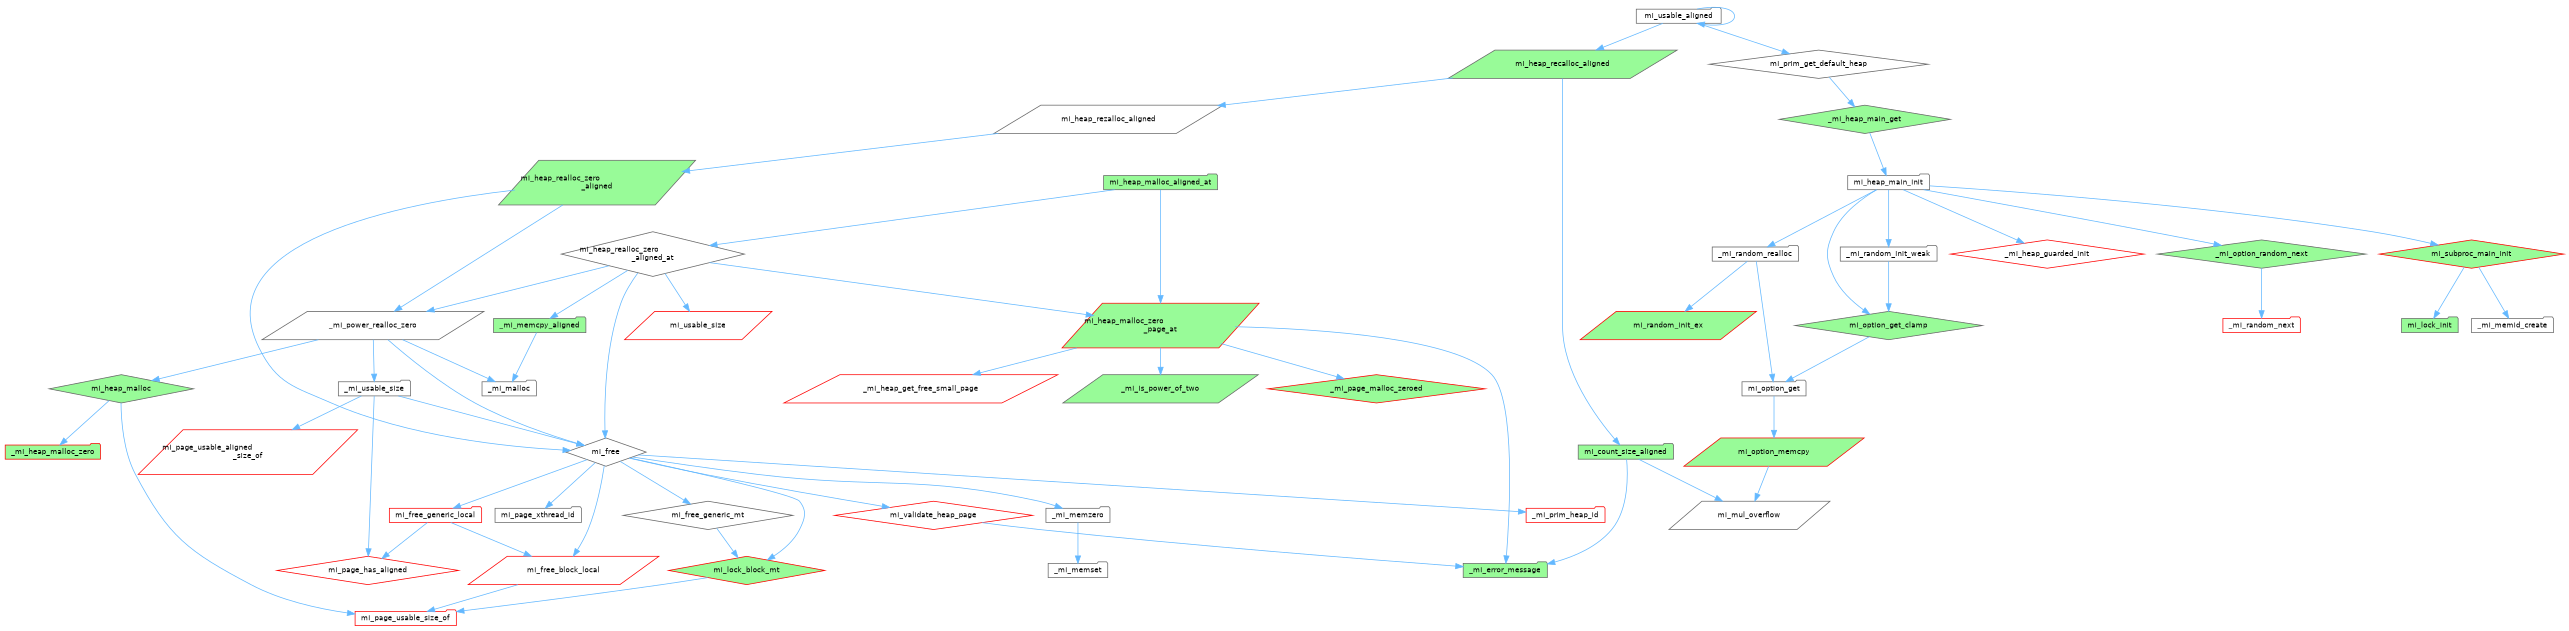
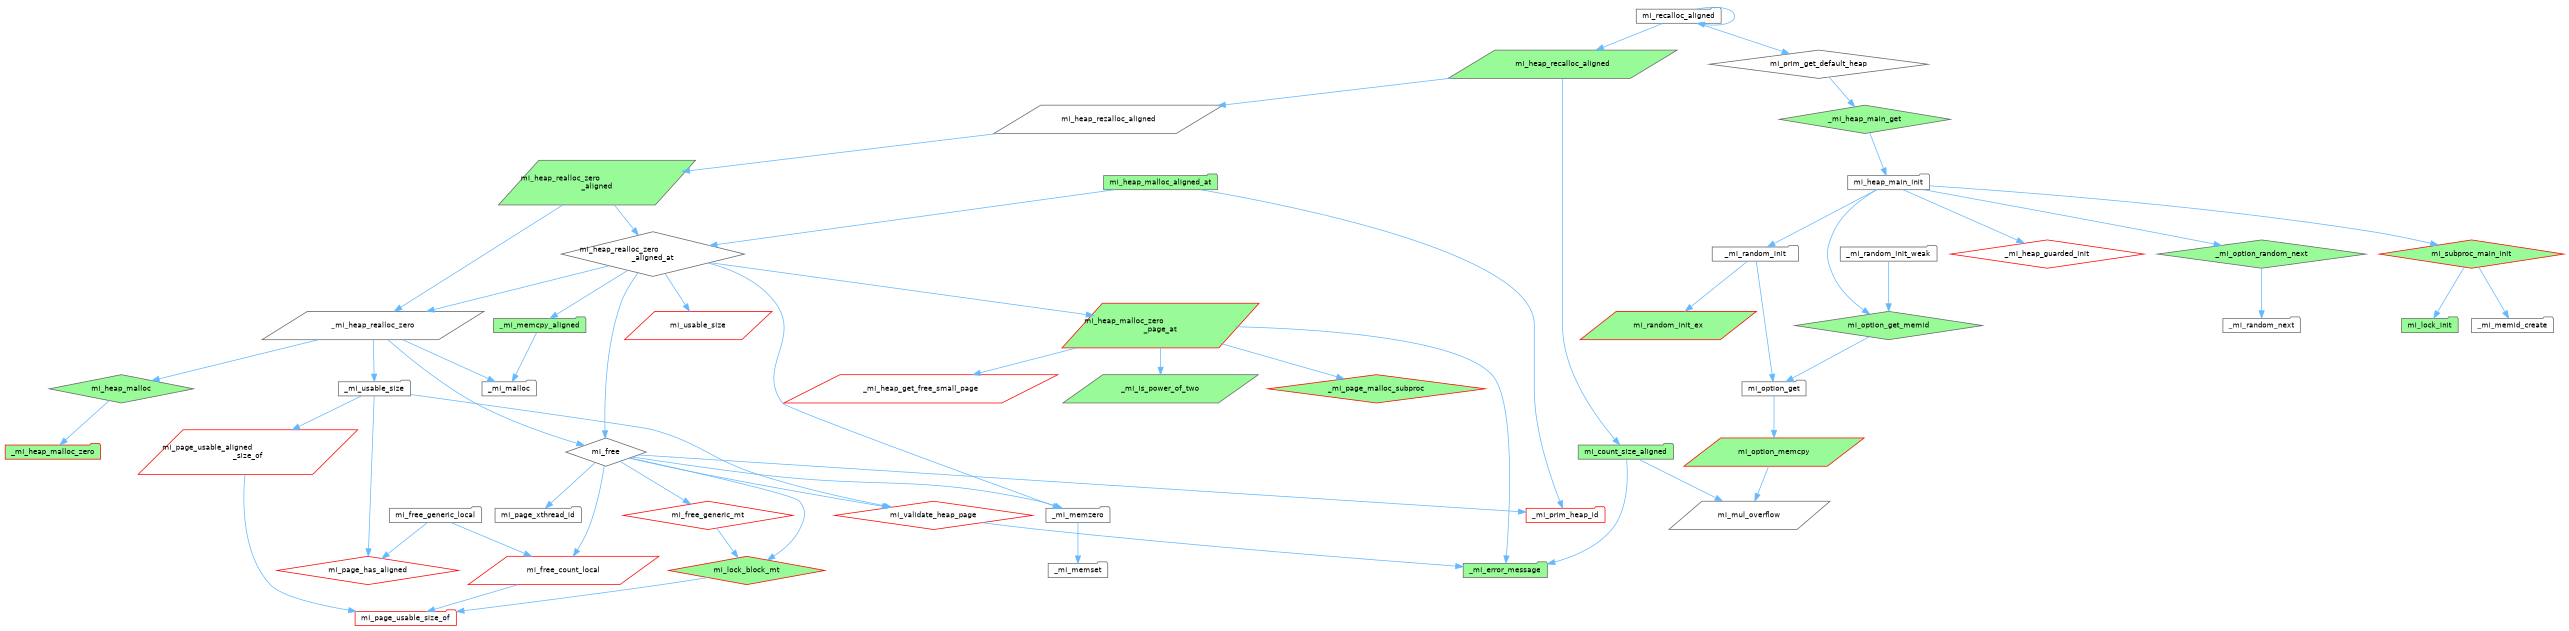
node "mi_usable_aligned": label "mi_usable_aligned" -> "mi_recalloc_aligned"
edge "mi_heap_main_init" -> "_mi_random_init_weak": removed
edge "mi_heap_malloc_aligned_at" -> "mi_heap_malloc_zero _page_at": now "mi_heap_malloc_aligned_at" -> "_mi_prim_heap_id"
node "_mi_random_realloc": label "_mi_random_realloc" -> "_mi_random_init"
node "_mi_power_realloc_zero": label "_mi_power_realloc_zero" -> "_mi_heap_realloc_zero"
node "mi_option_get_clamp": label "mi_option_get_clamp" -> "mi_option_get_memid"
node "_mi_random_next": color red -> grey40
edge "mi_heap_realloc_zero _aligned" -> "mi_free": now "mi_heap_realloc_zero _aligned" -> "mi_heap_realloc_zero _aligned_at"
node "_mi_page_malloc_zeroed": label "_mi_page_malloc_zeroed" -> "_mi_page_malloc_subproc"
edge "_mi_usable_size" -> "mi_free": now "_mi_usable_size" -> "mi_validate_heap_page"
edge "mi_heap_realloc_zero _aligned_at" -> "_mi_memzero": added
edge "mi_free" -> "mi_free_generic_local": removed
node "mi_free_generic_local": color red -> grey40
node "mi_free_generic_mt": color grey40 -> red
edge "mi_heap_malloc" -> "mi_page_usable_size_of": now "mi_page_usable_aligned _size_of" -> "mi_page_usable_size_of"
node "mi_free_block_local": label "mi_free_block_local" -> "mi_free_count_local"
